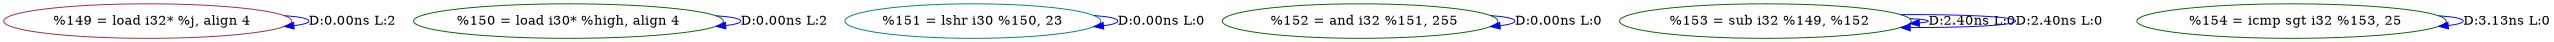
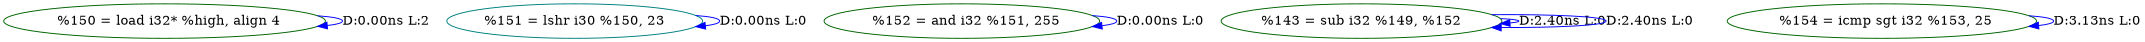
node "%149 = load i32* %j, align 4": removed
node "%150 = load i30* %high, align 4": label "%150 = load i30* %high, align 4" -> "%150 = load i32* %high, align 4"
node "%153 = sub i32 %149, %152": label "%153 = sub i32 %149, %152" -> "%143 = sub i32 %149, %152"
